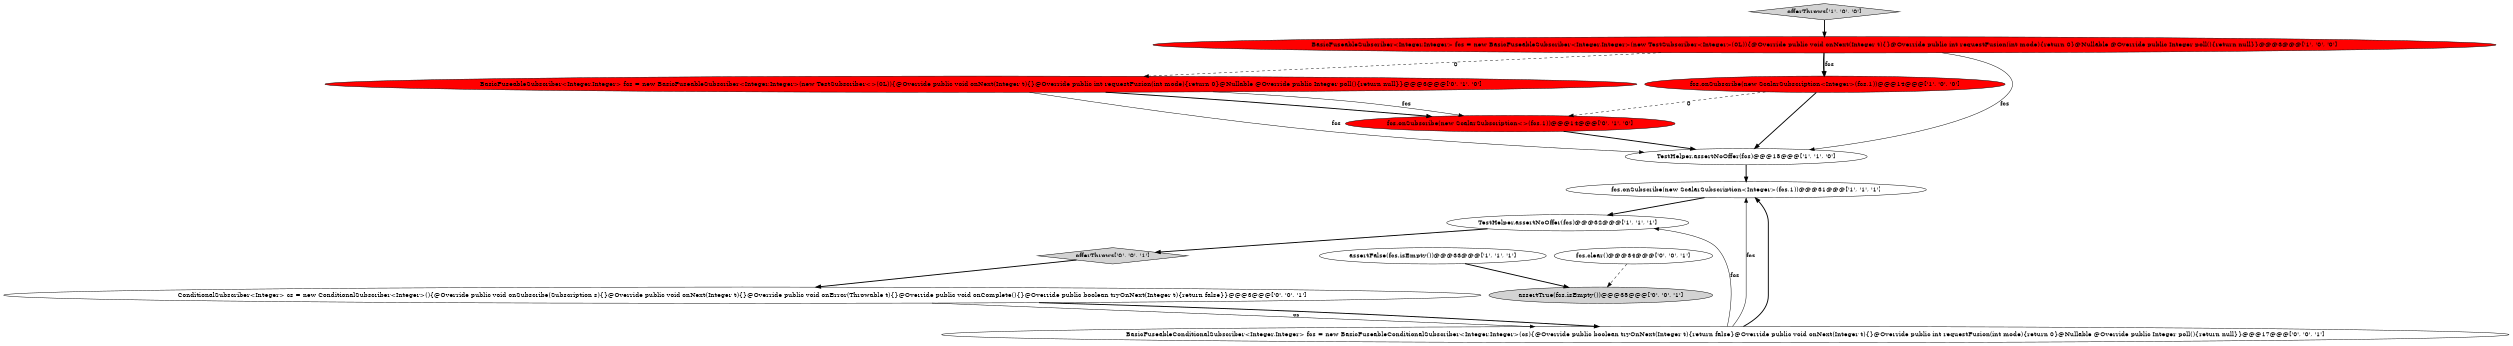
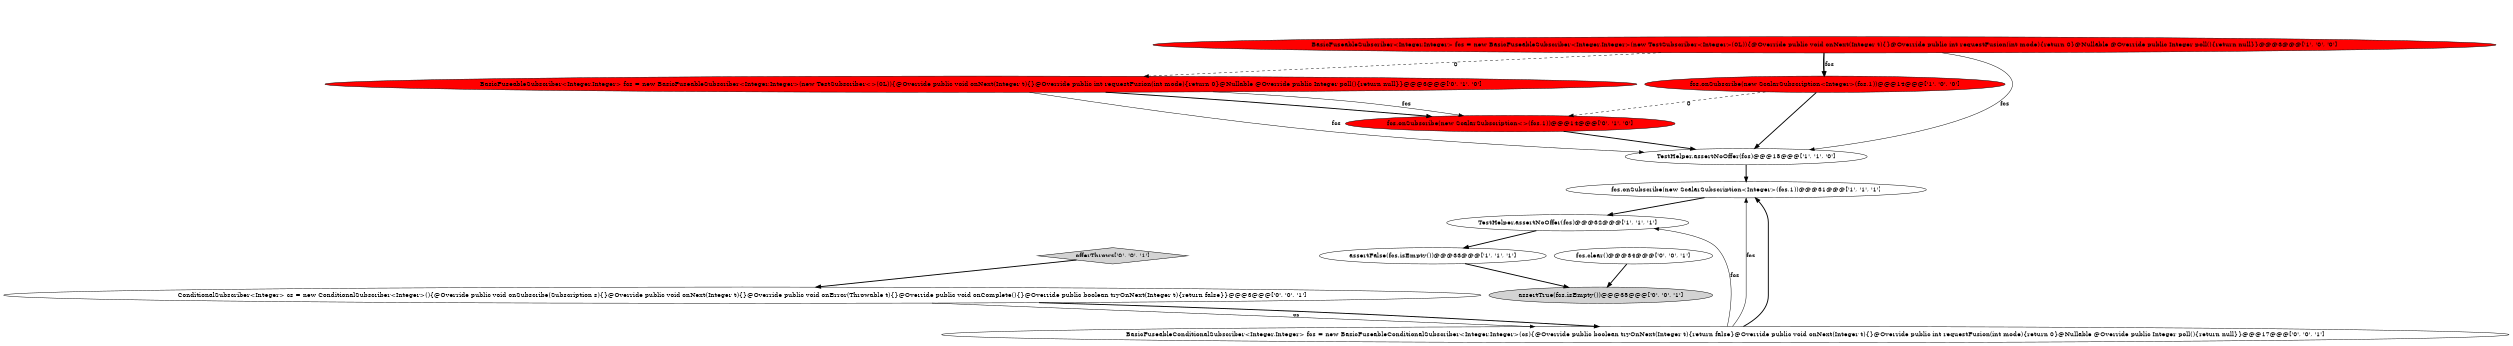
node "offerThrows['1', '0', '0']": removed
edge "TestHelper.assertNoOffer(fcs)@@@32@@@['1', '1', '1']" -> "offerThrows['0', '0', '1']": now "TestHelper.assertNoOffer(fcs)@@@32@@@['1', '1', '1']" -> "assertFalse(fcs.isEmpty())@@@33@@@['1', '1', '1']"
edge "fcs.clear()@@@34@@@['0', '0', '1']" -> "assertTrue(fcs.isEmpty())@@@35@@@['0', '0', '1']": style dashed -> bold
